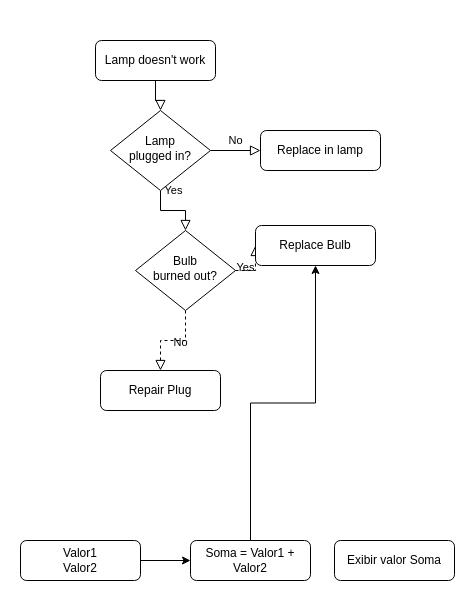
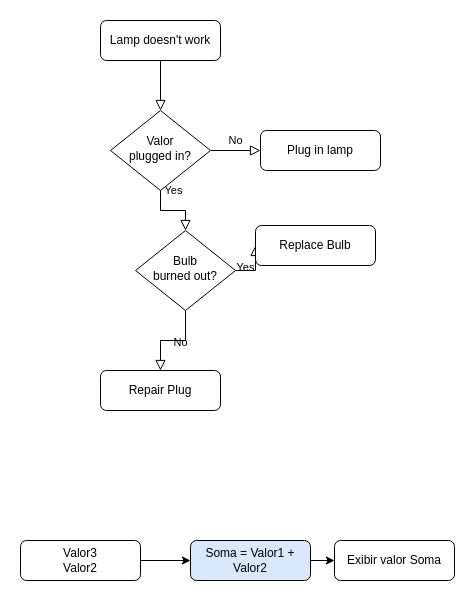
node "Lamp doesn't work": moved (156, 61) -> (161, 41)
node "Lamp plugged in?": label "Lamp plugged in?" -> "Valor plugged in?"
node "Replace in lamp": label "Replace in lamp" -> "Plug in lamp"
edge "Bulb burned out?" -> "Replace Bulb": style dashed -> solid
edge "Bulb burned out?" -> "Repair Plug": style dashed -> solid
edge "Soma = Valor1 + Valor2" -> "Replace Bulb": now "Soma = Valor1 + Valor2" -> "Exibir valor Soma"
node "Valor1 Valor2": label "Valor1 Valor2" -> "Valor3 Valor2"
node "Soma = Valor1 + Valor2": fillcolor #ffffff -> #dae8fc
